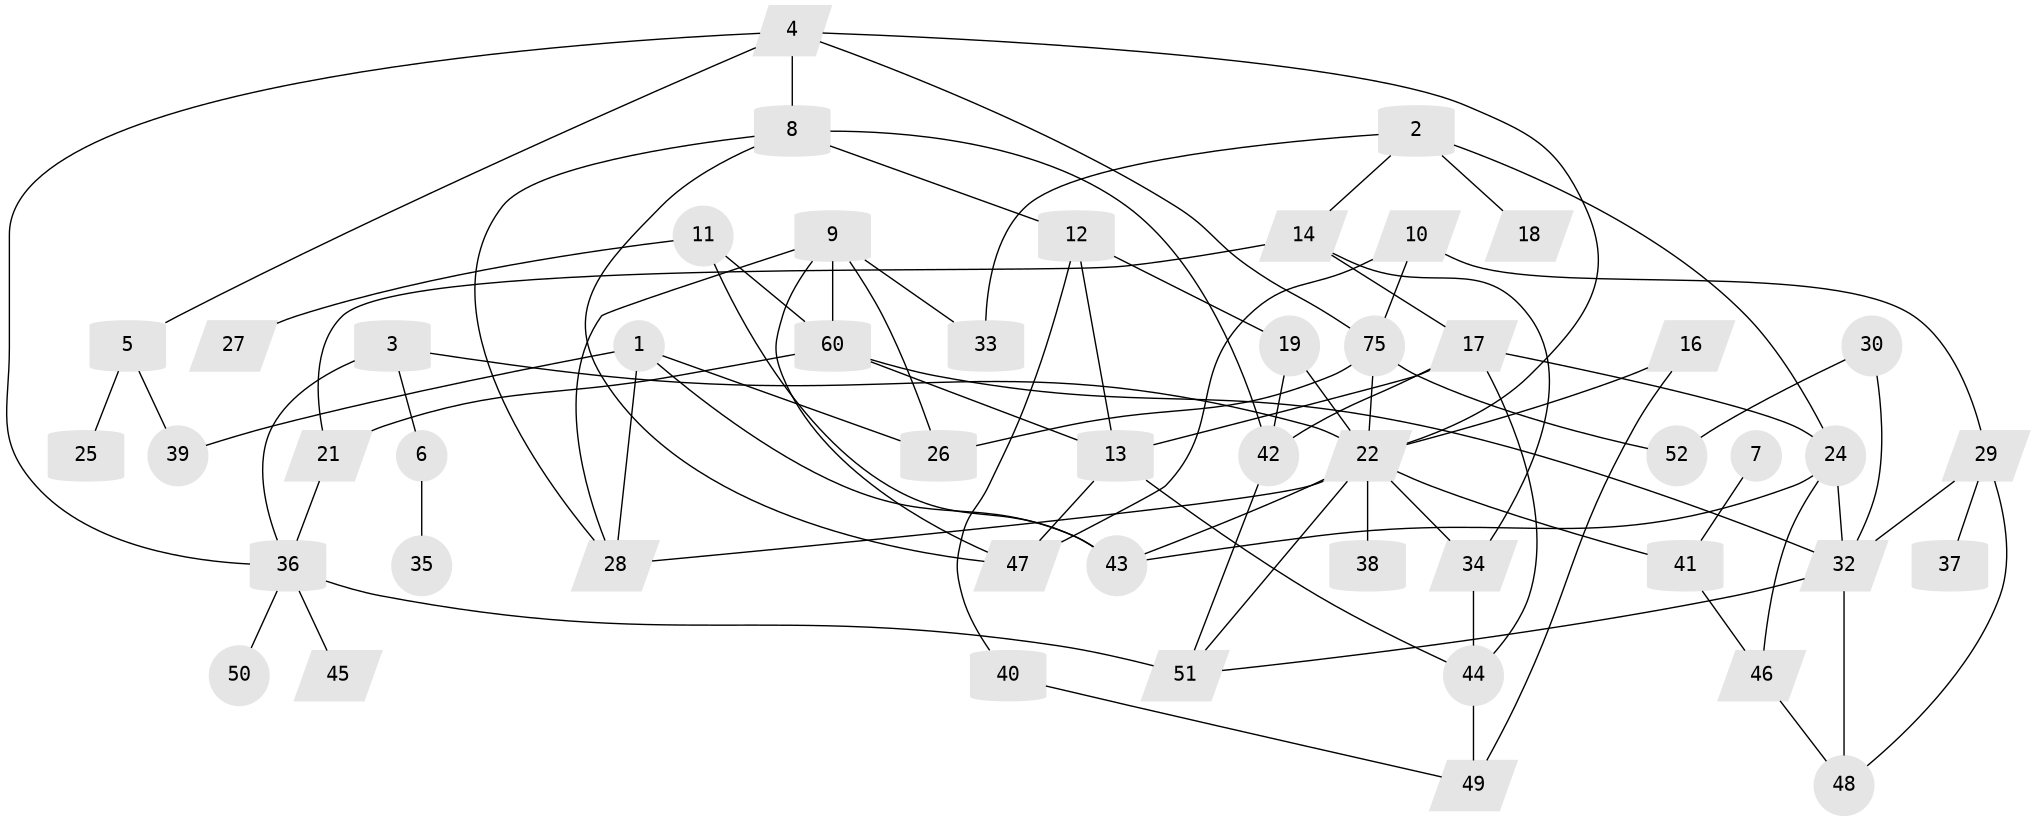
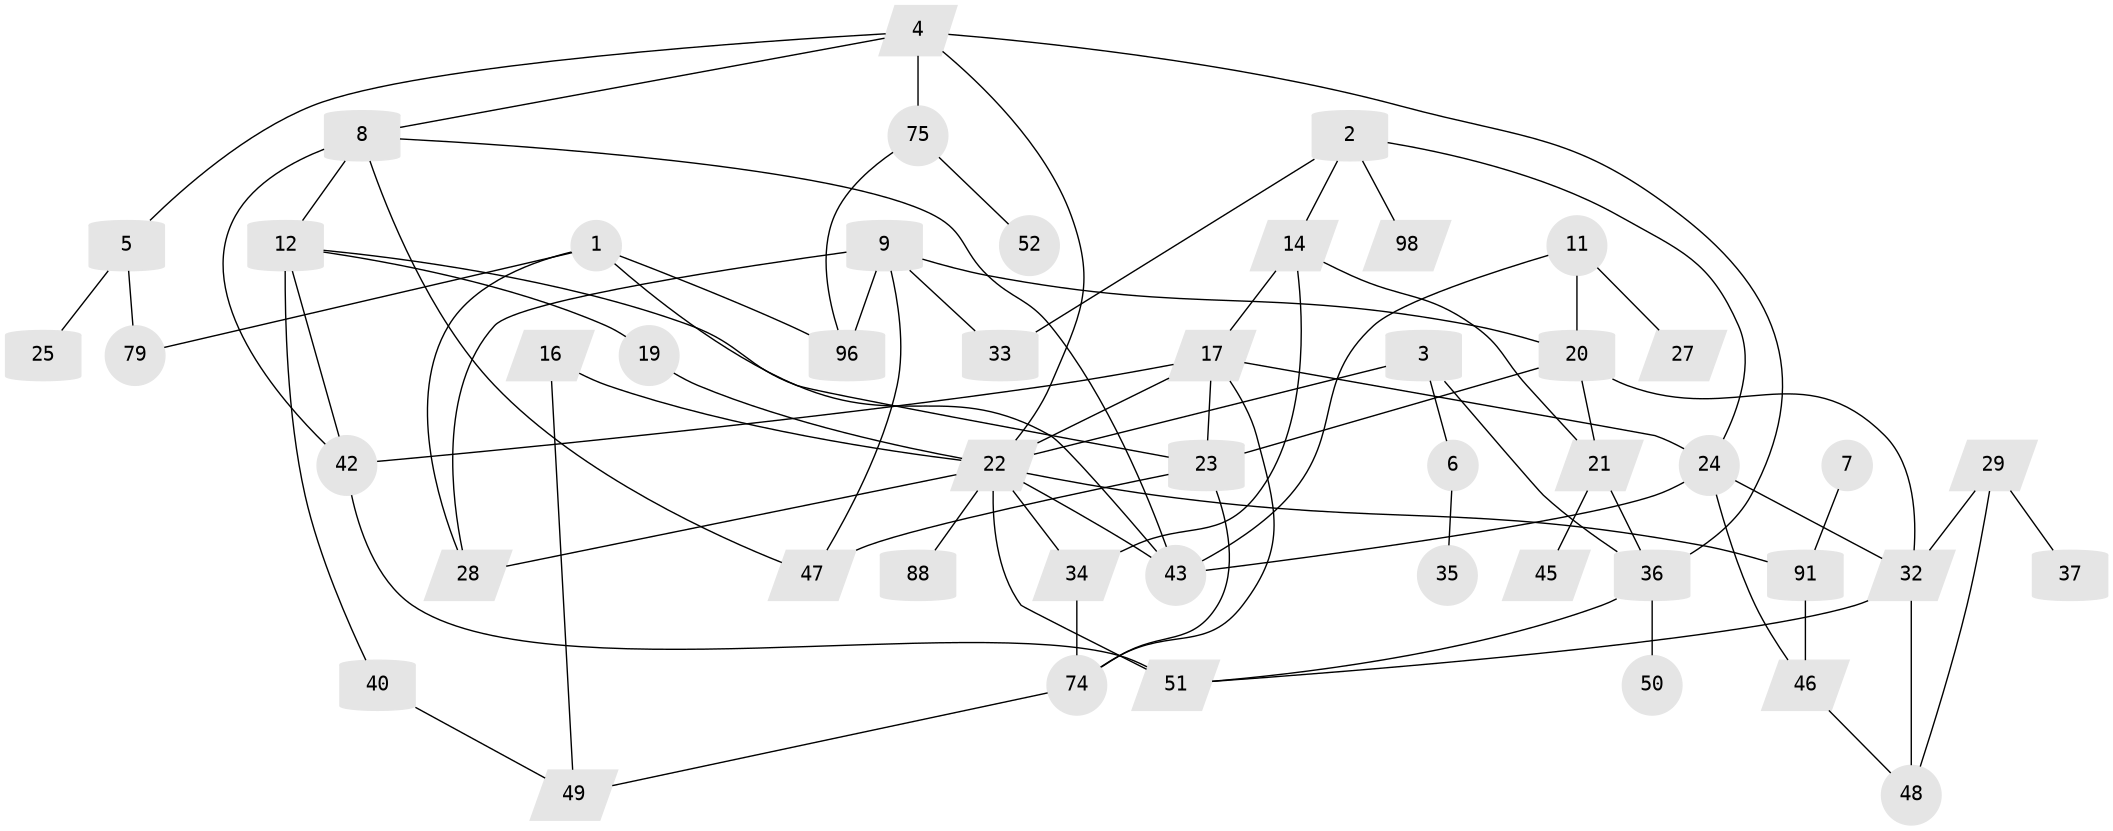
node "10": removed
node "18": label "18" -> "98"
edge "8" -- "28": now "8" -- "43"
node "60": label "60" -> "20"
node "30": removed
edge "19" -- "42": now "12" -- "42"
edge "75" -- "22": now "17" -- "22"
node "39": label "39" -> "79"
node "26": label "26" -> "96"
node "13": label "13" -> "23"
node "38": label "38" -> "88"
node "41": label "41" -> "91"
edge "36" -- "45": now "21" -- "45"
node "44": label "44" -> "74"
